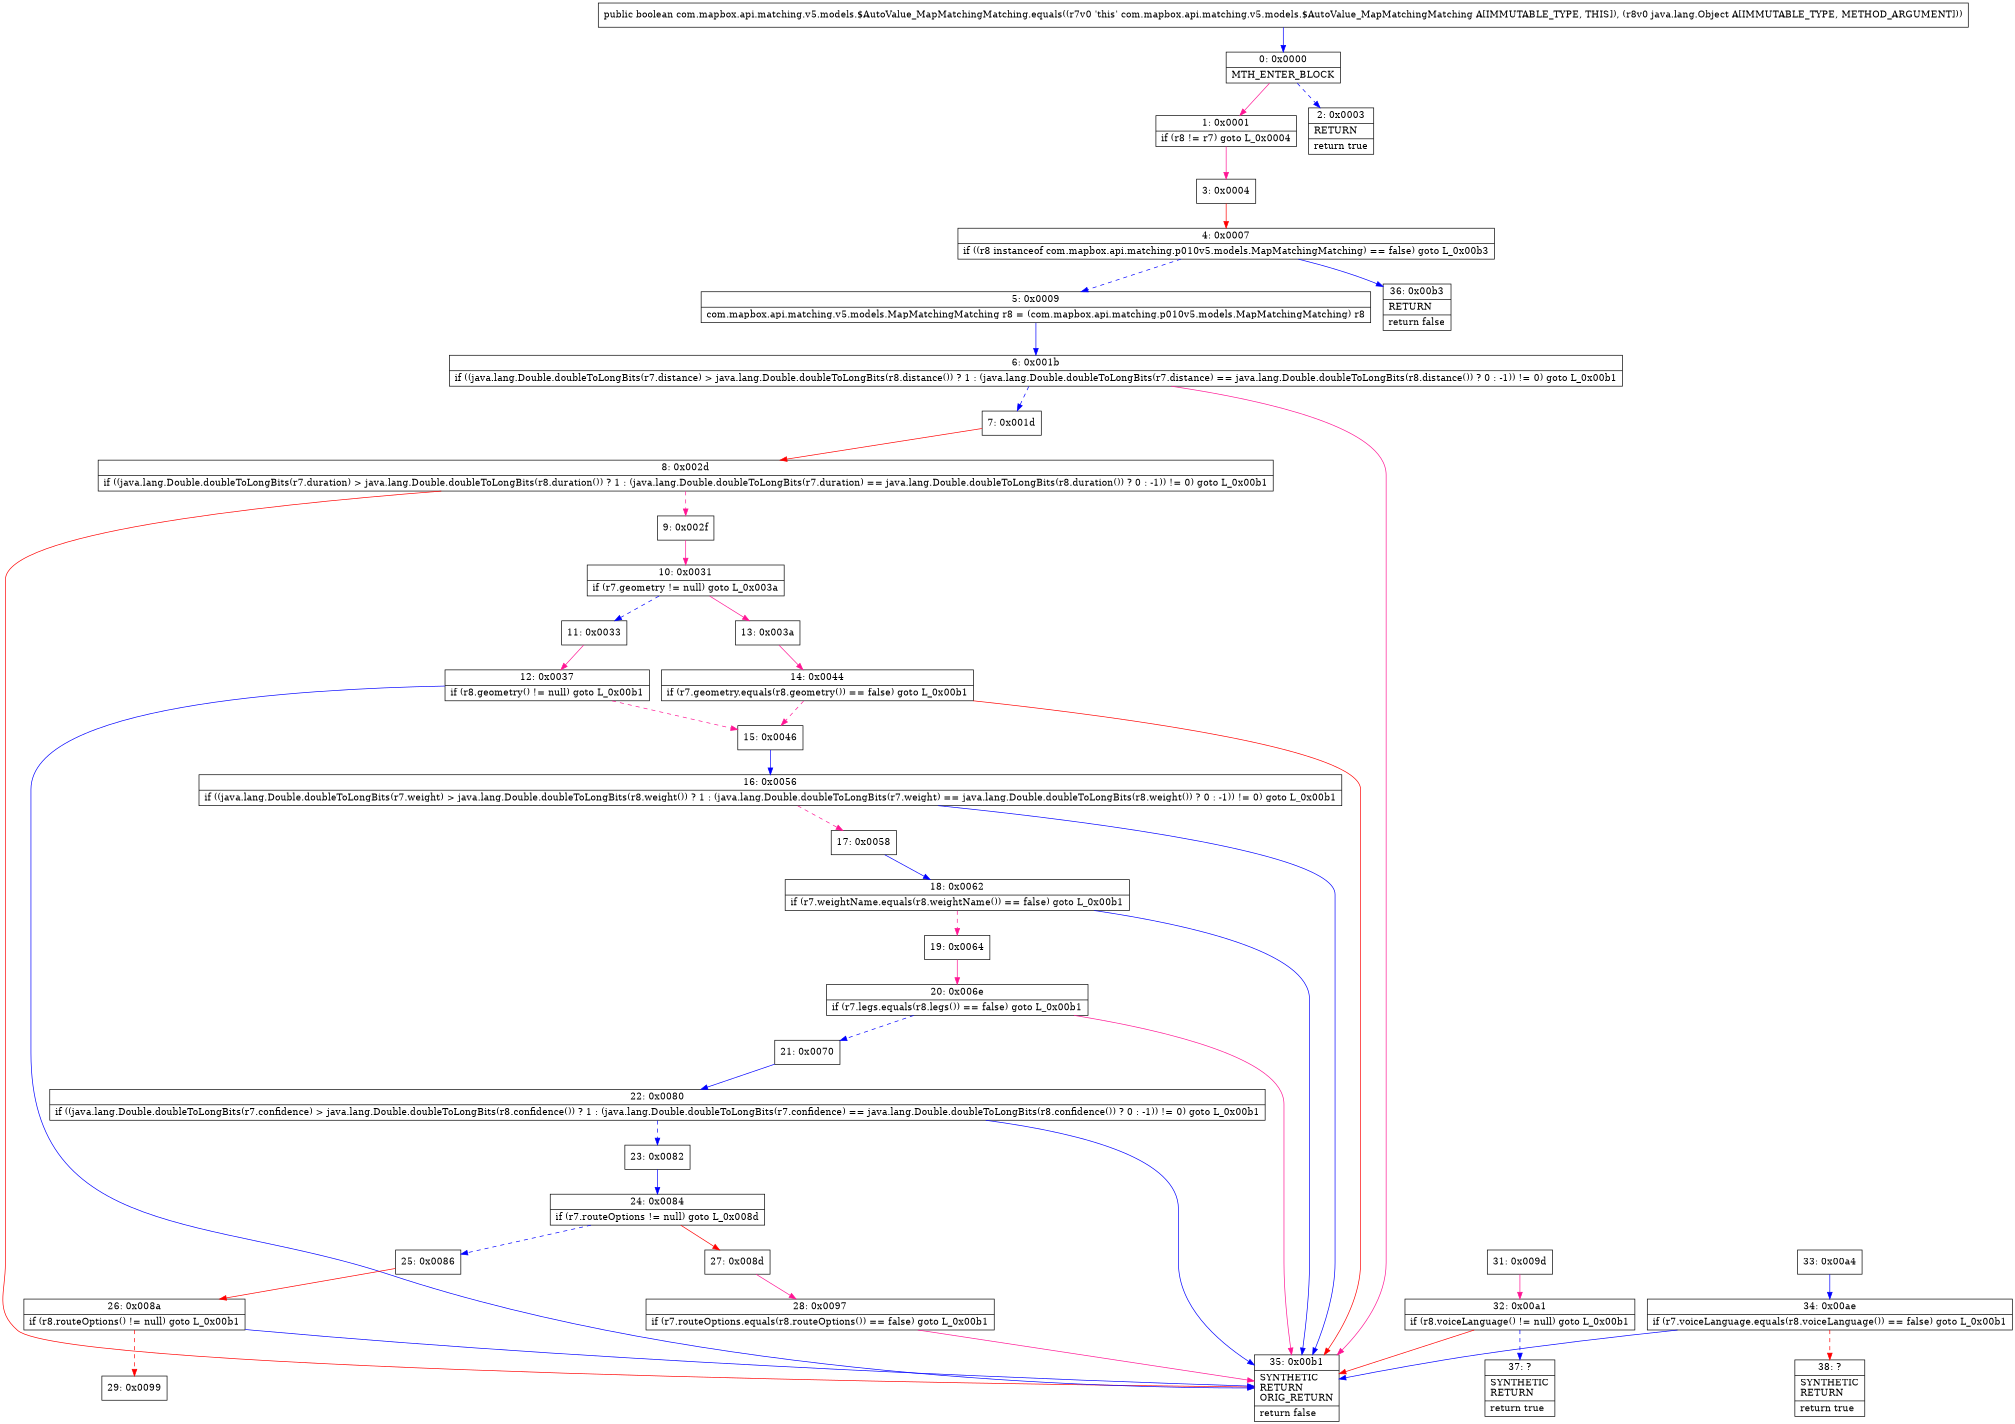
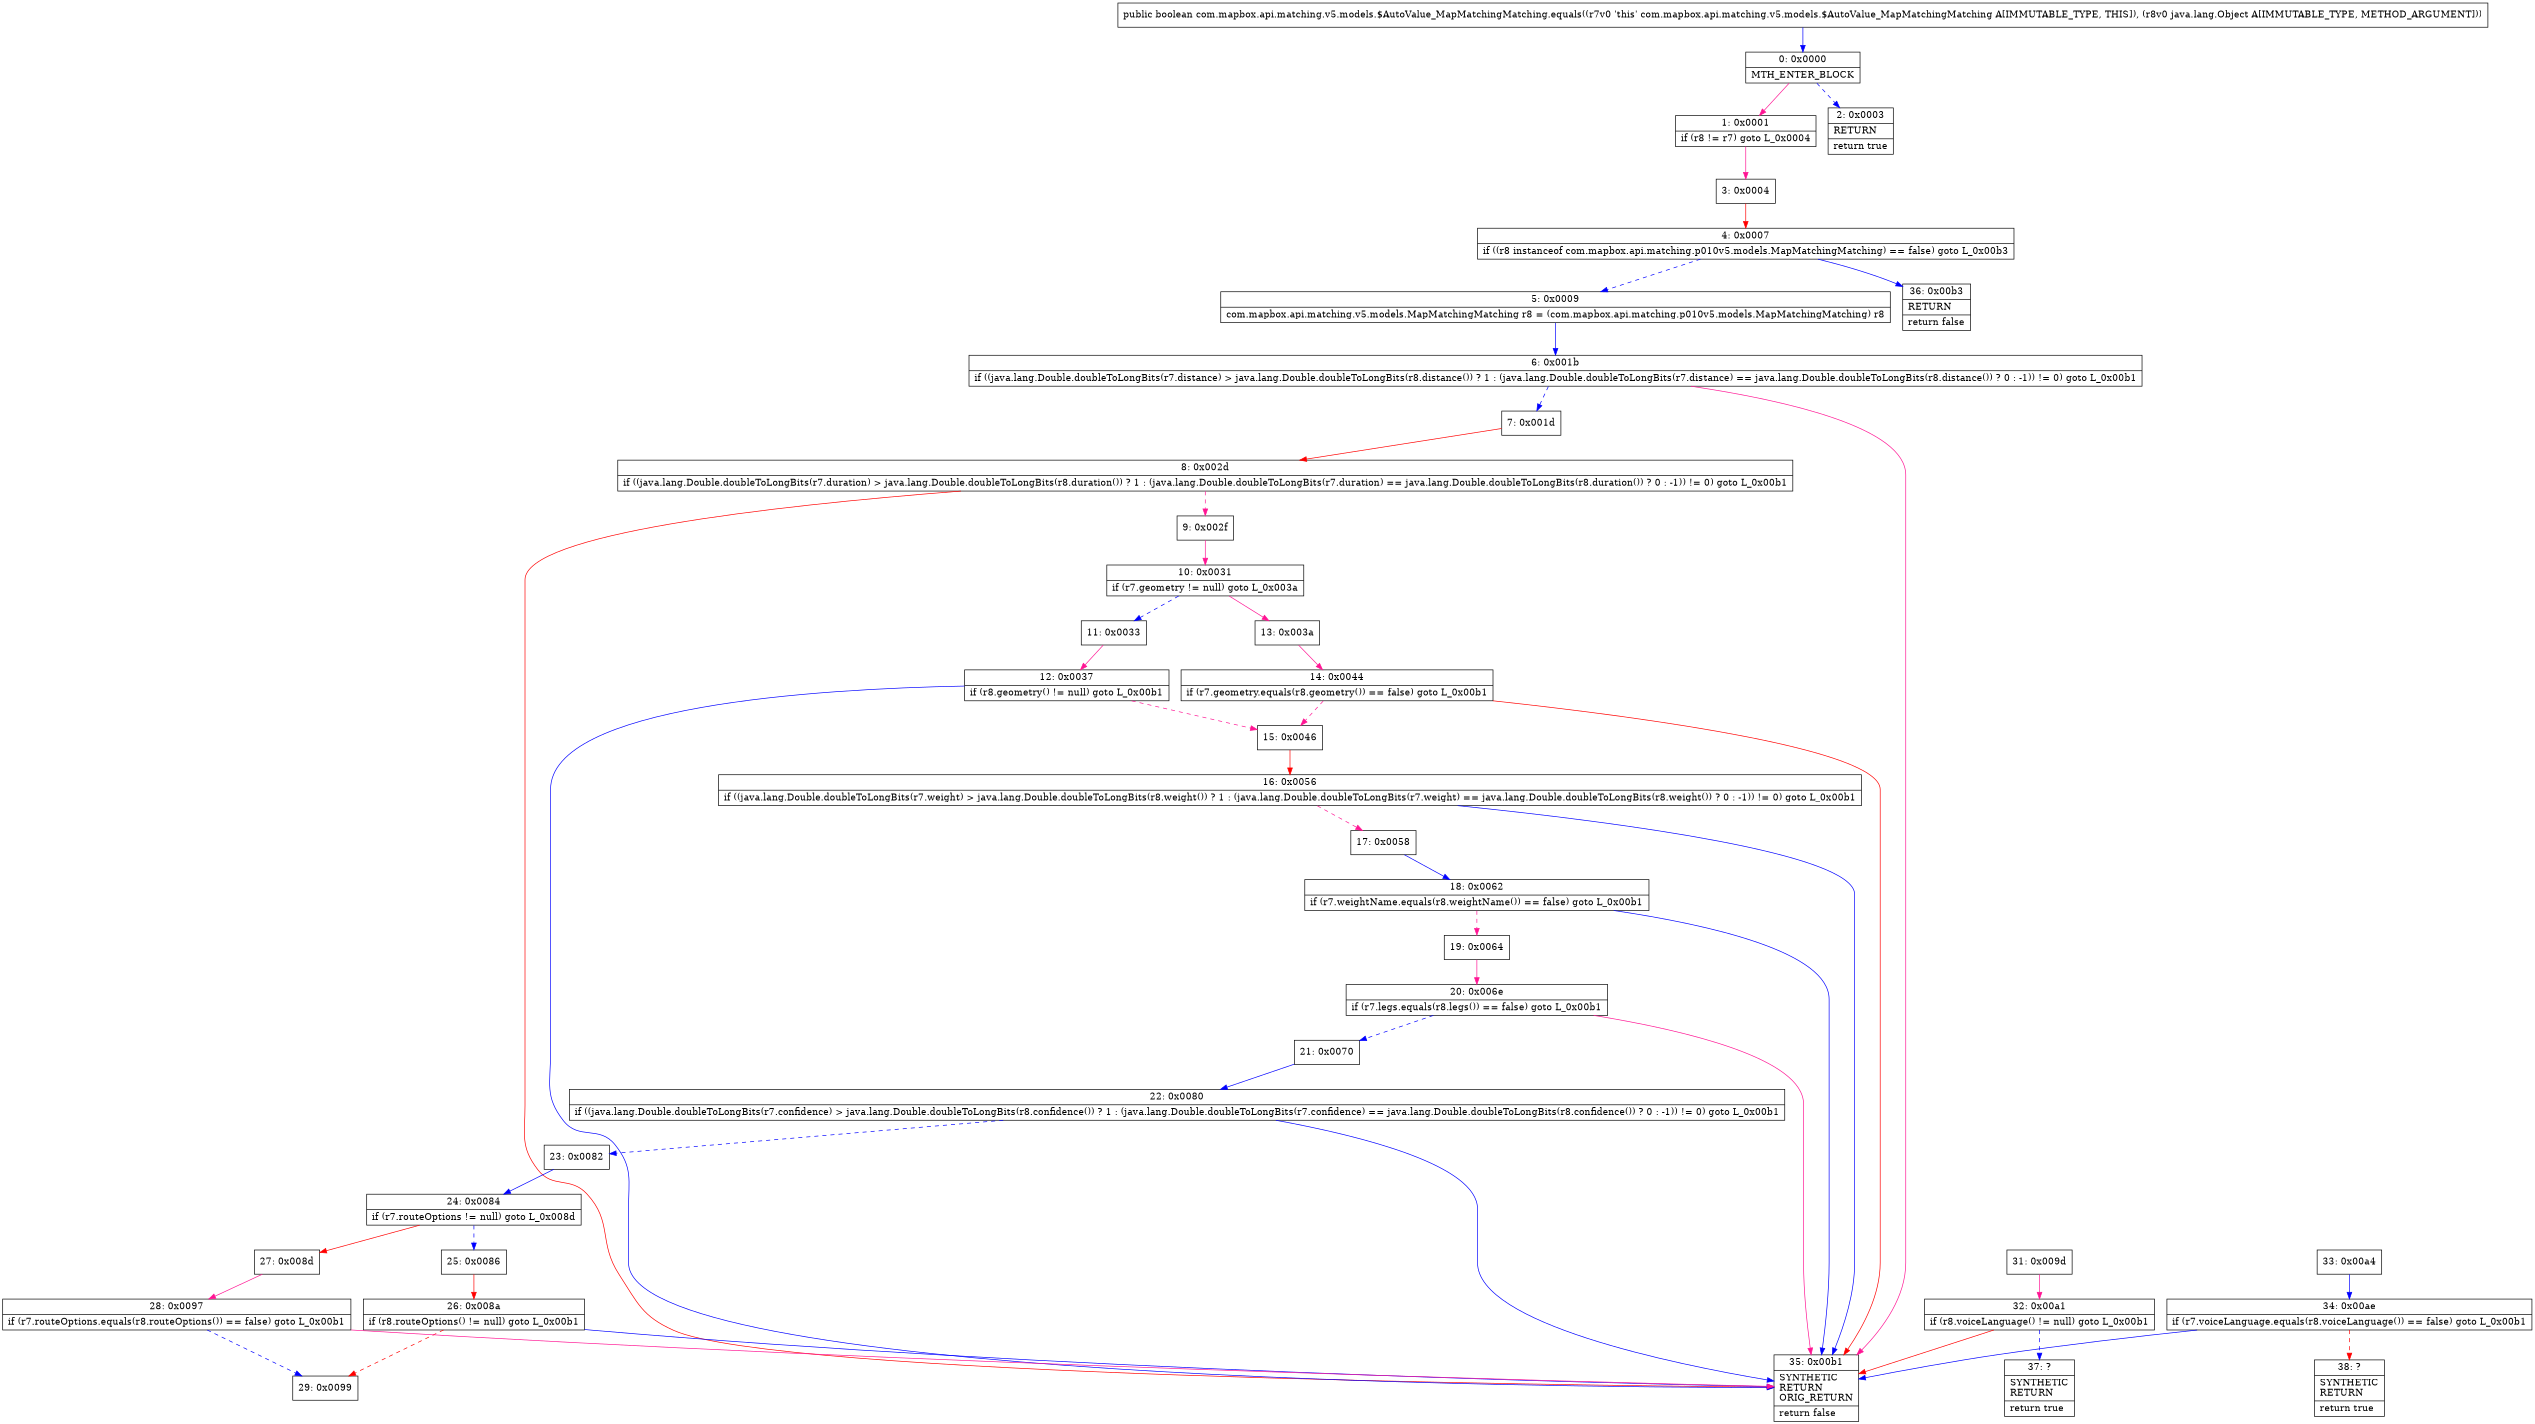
edge "15: 0x0046" -> "16: 0x0056": color blue -> red
edge "28: 0x0097" -> "29: 0x0099": added
